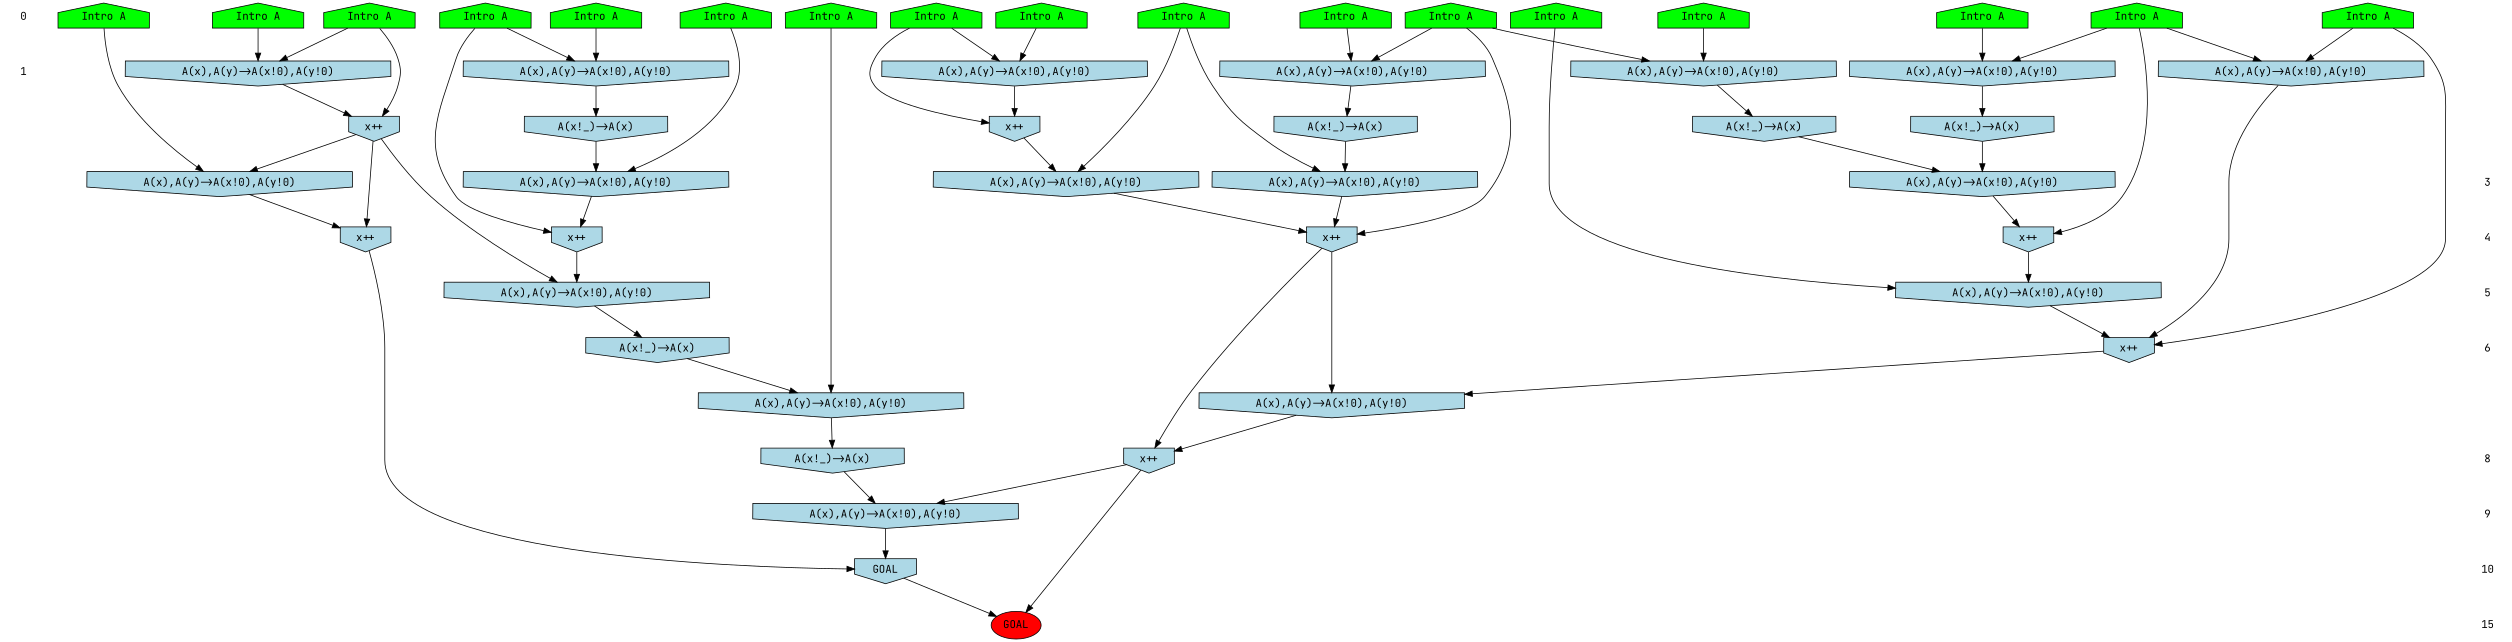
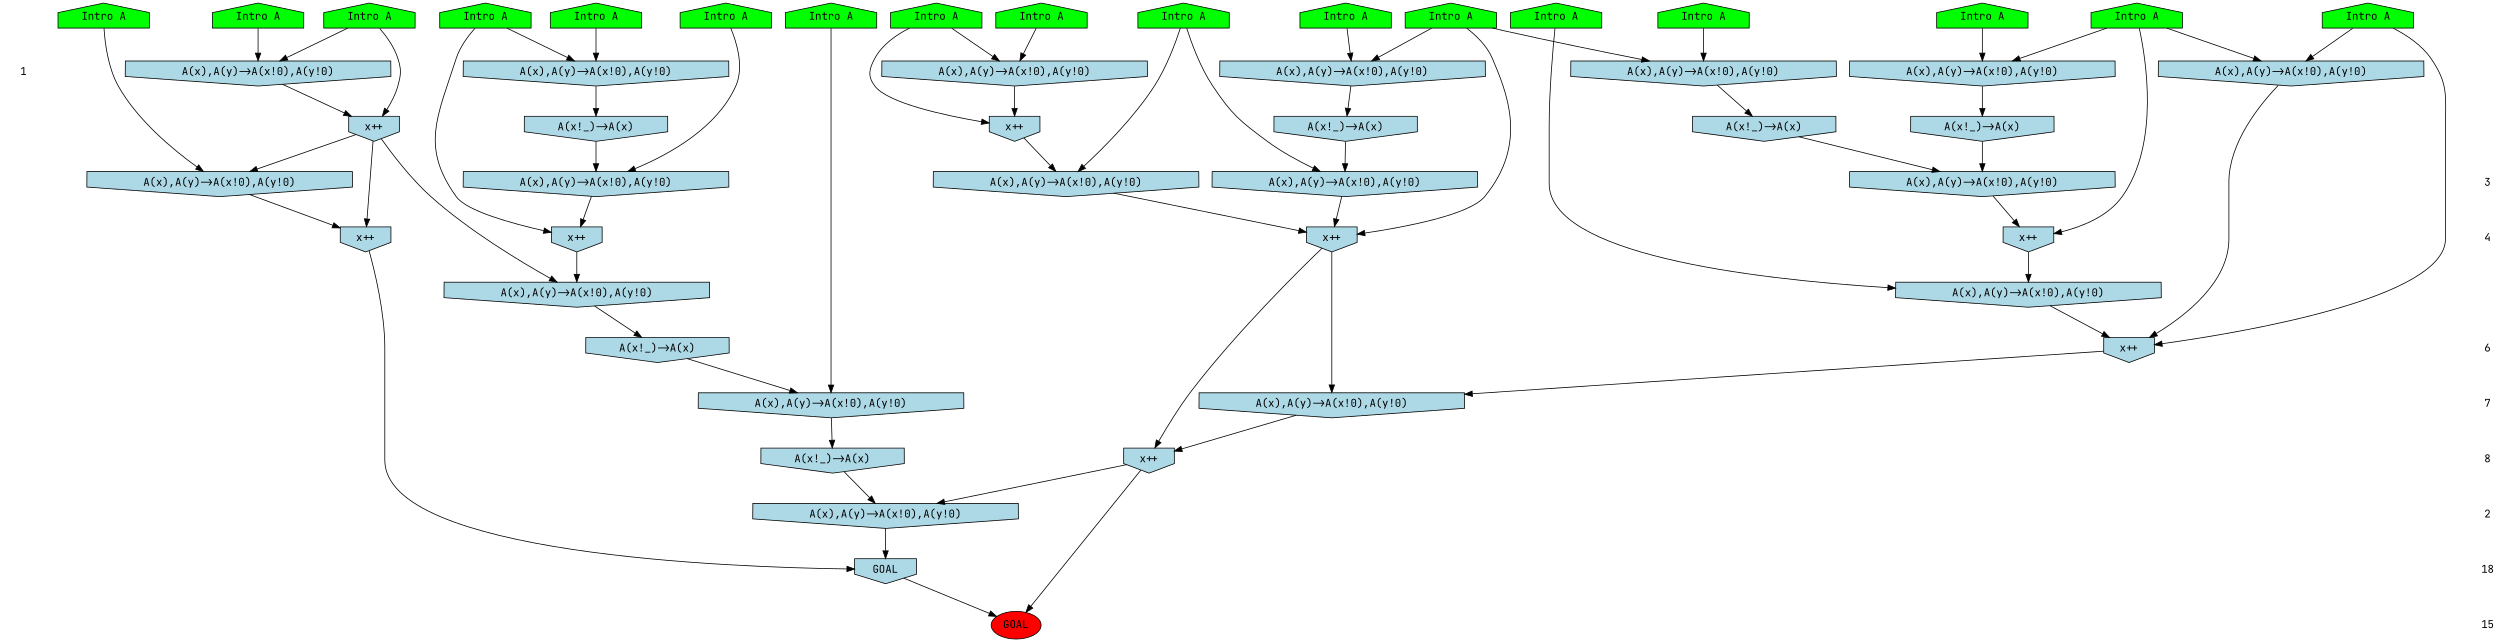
node "0": removed
node "5": removed
node "7": added
node "9": label "9" -> "2"
node "10": label "10" -> "18"
